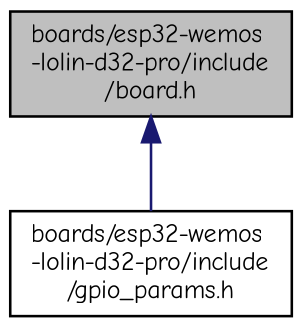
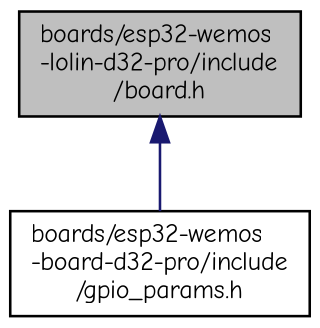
node "boards/esp32-wemos -lolin-d32-pro/include /gpio_params.h": label "boards/esp32-wemos -lolin-d32-pro/include /gpio_params.h" -> "boards/esp32-wemos -board-d32-pro/include /gpio_params.h"
